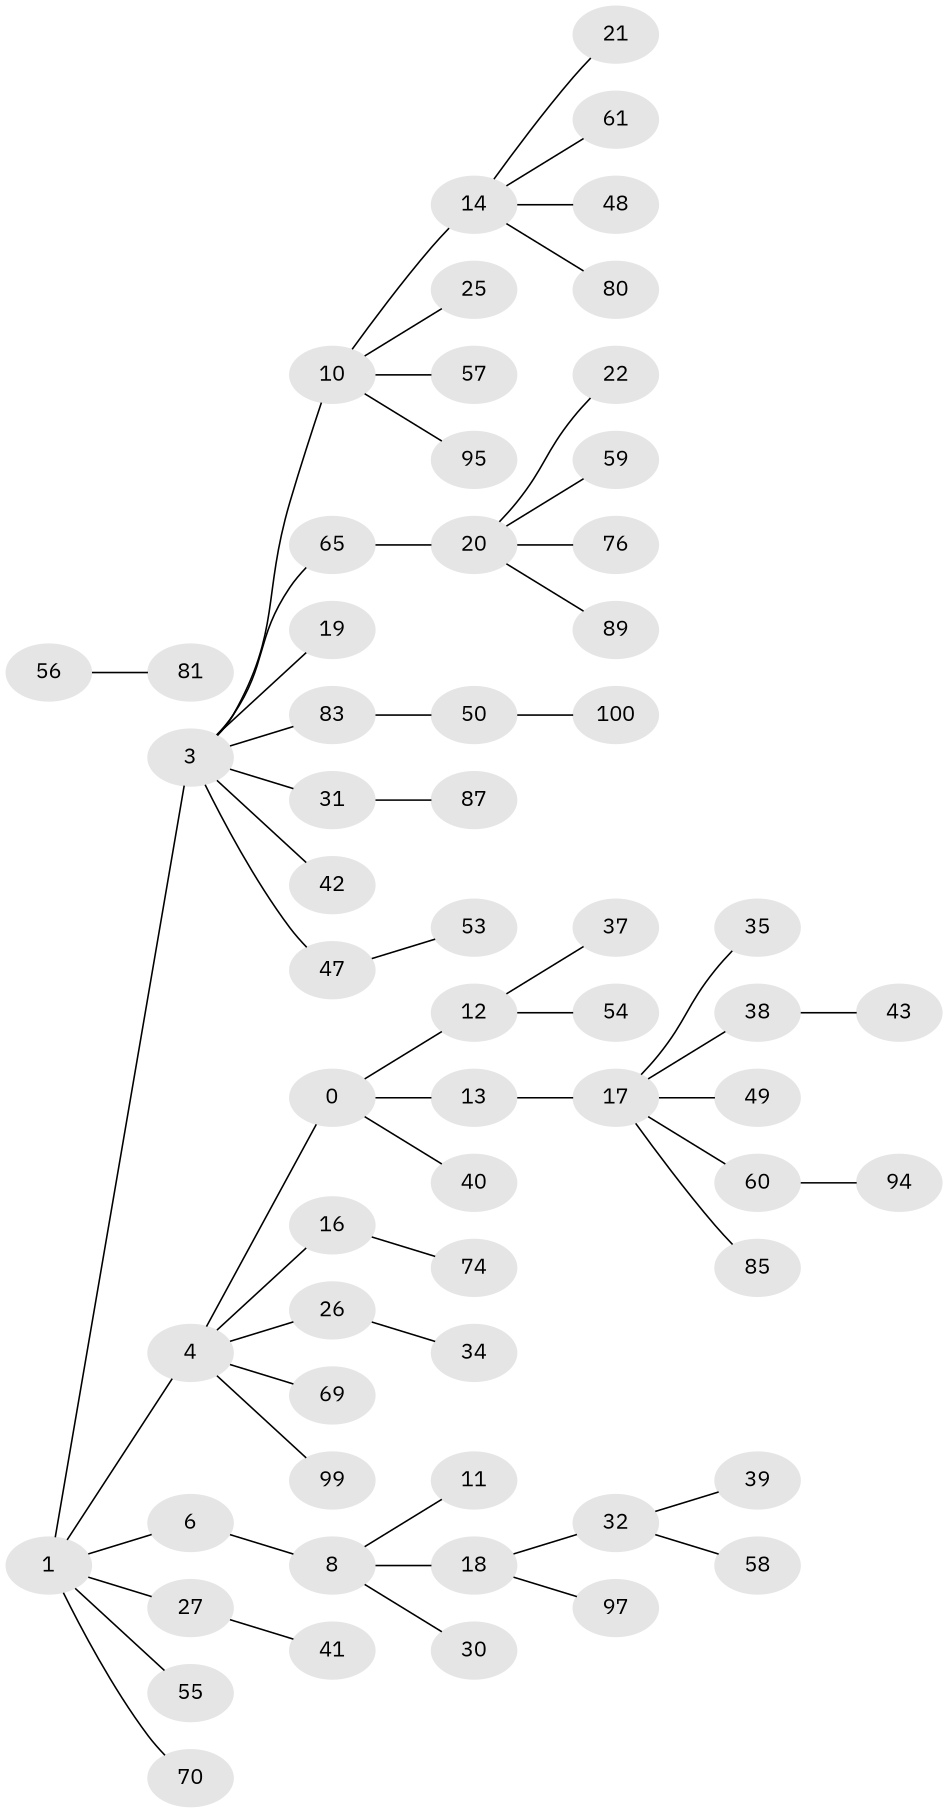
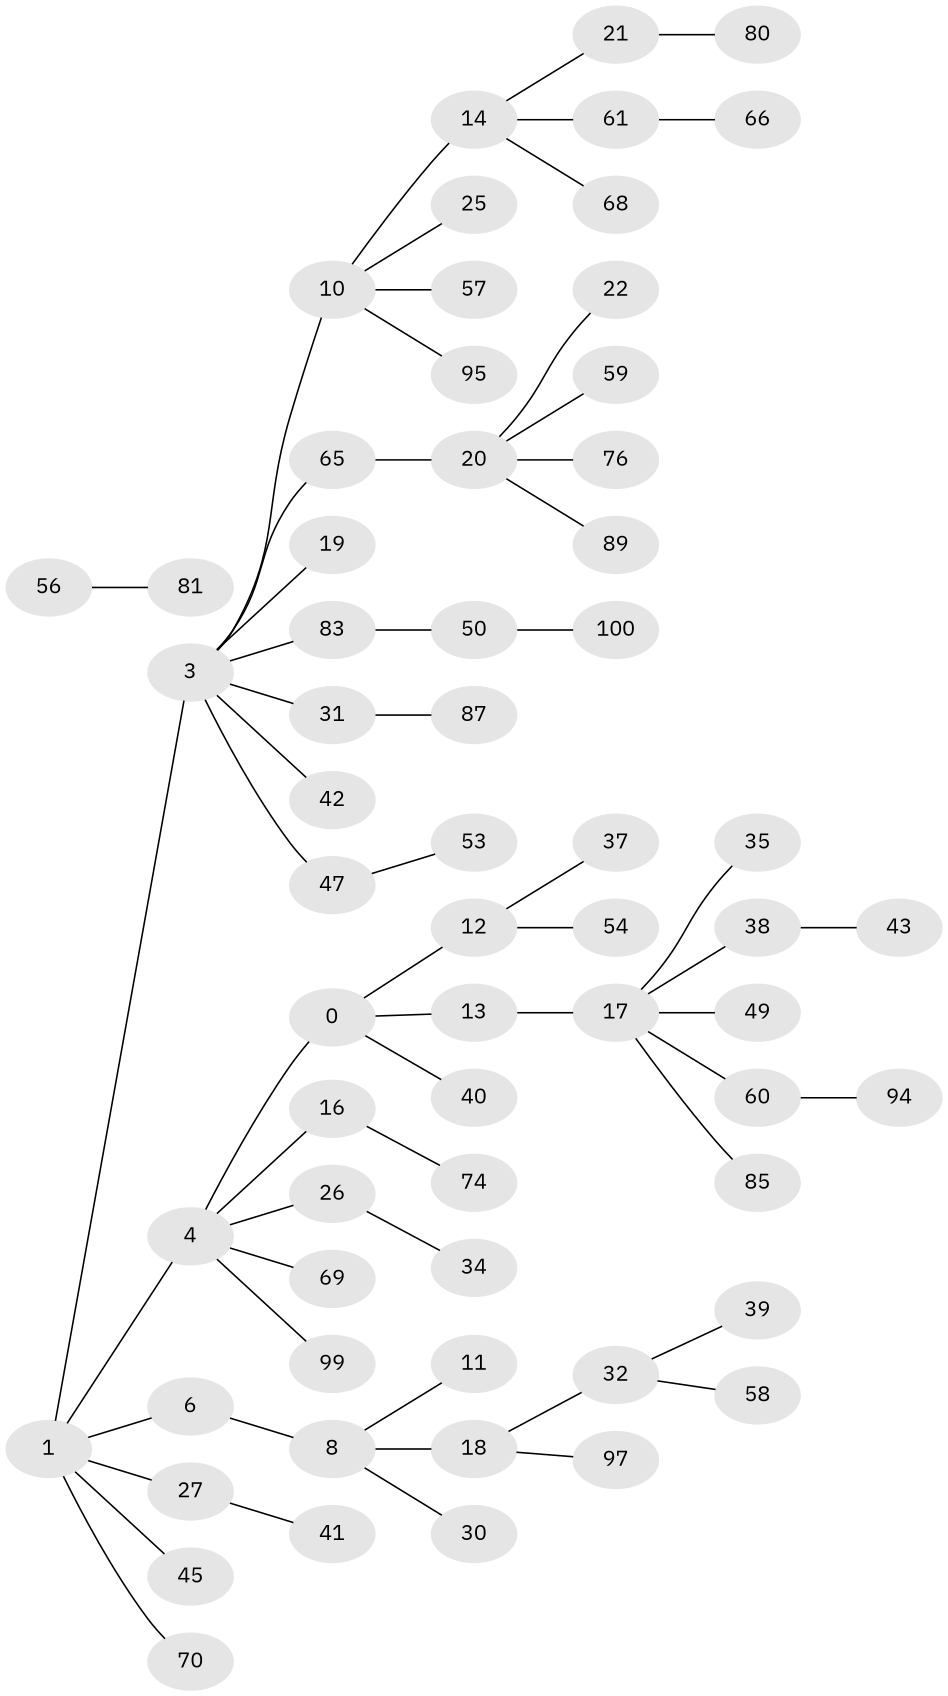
node "66": added
node "48": label "48" -> "68"
edge "14" -- "80": now "21" -- "80"
node "55": label "55" -> "45"
